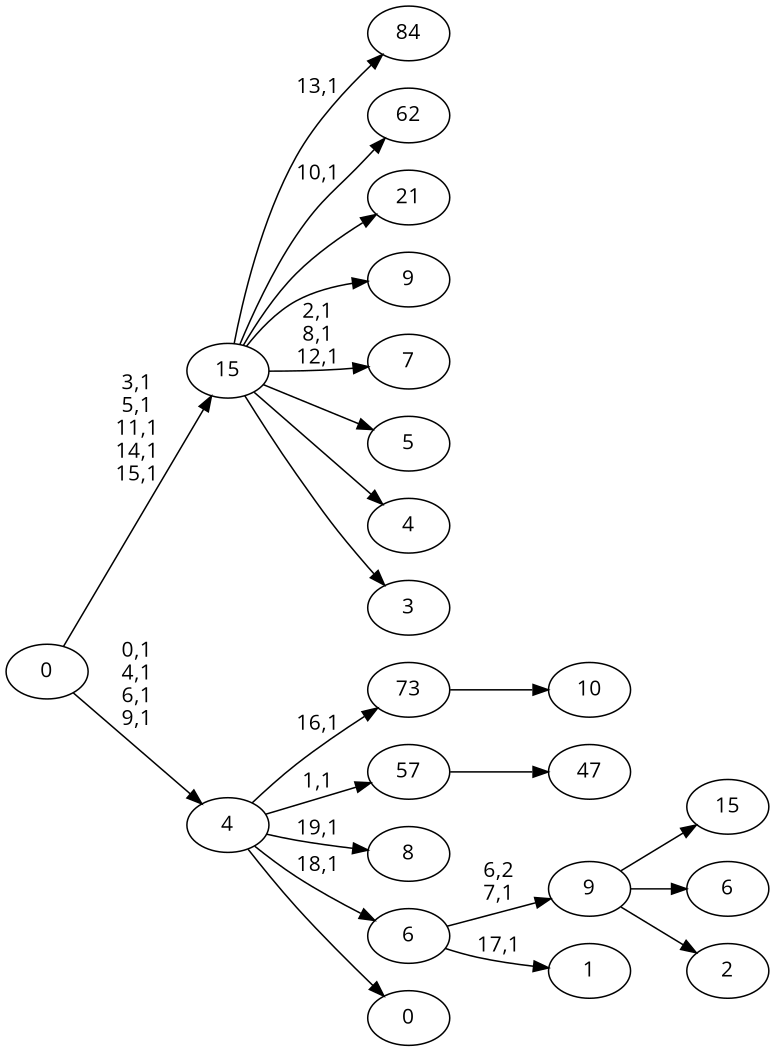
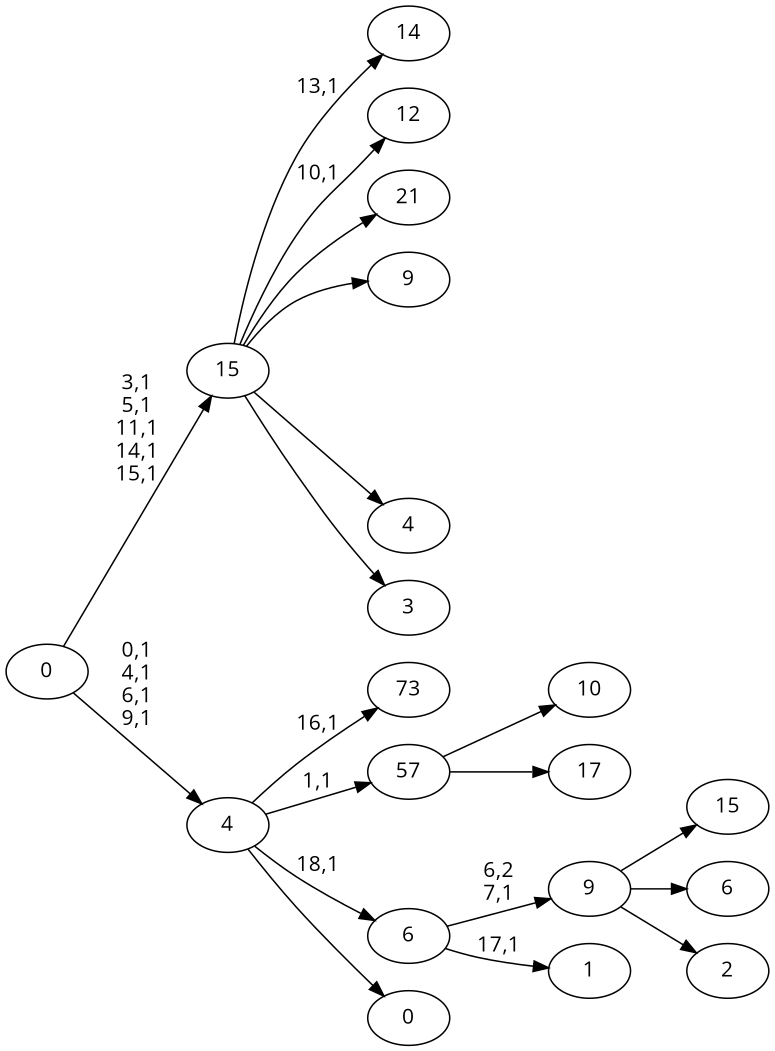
node "84": label "84" -> "14"
node "62": label "62" -> "12"
node "7": removed
node "5": removed
edge "73" -> "10": now "57" -> "10"
node "47": label "47" -> "17"
node "8": removed
